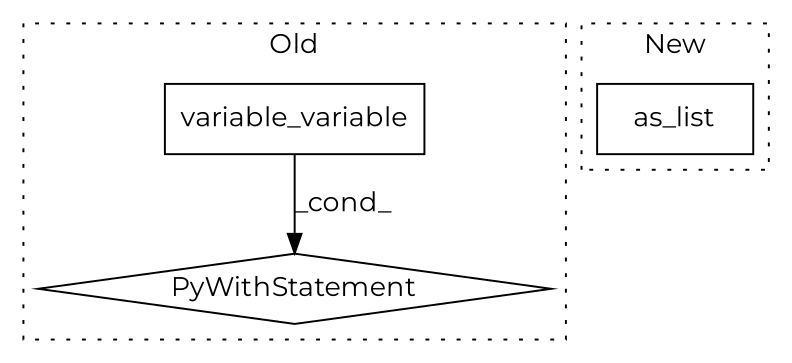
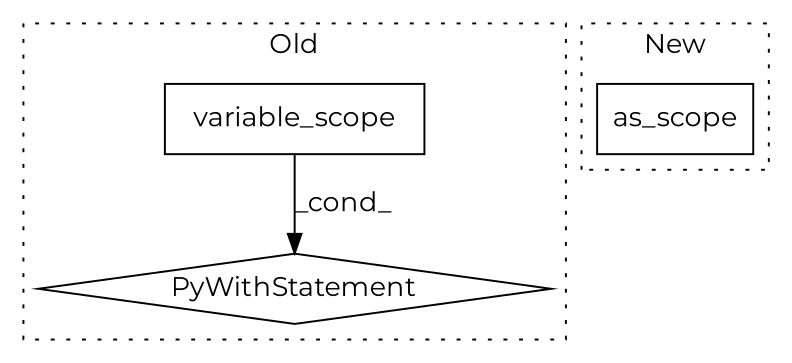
node "variable_variable": label "variable_variable" -> "variable_scope"
node "as_list": label "as_list" -> "as_scope"
